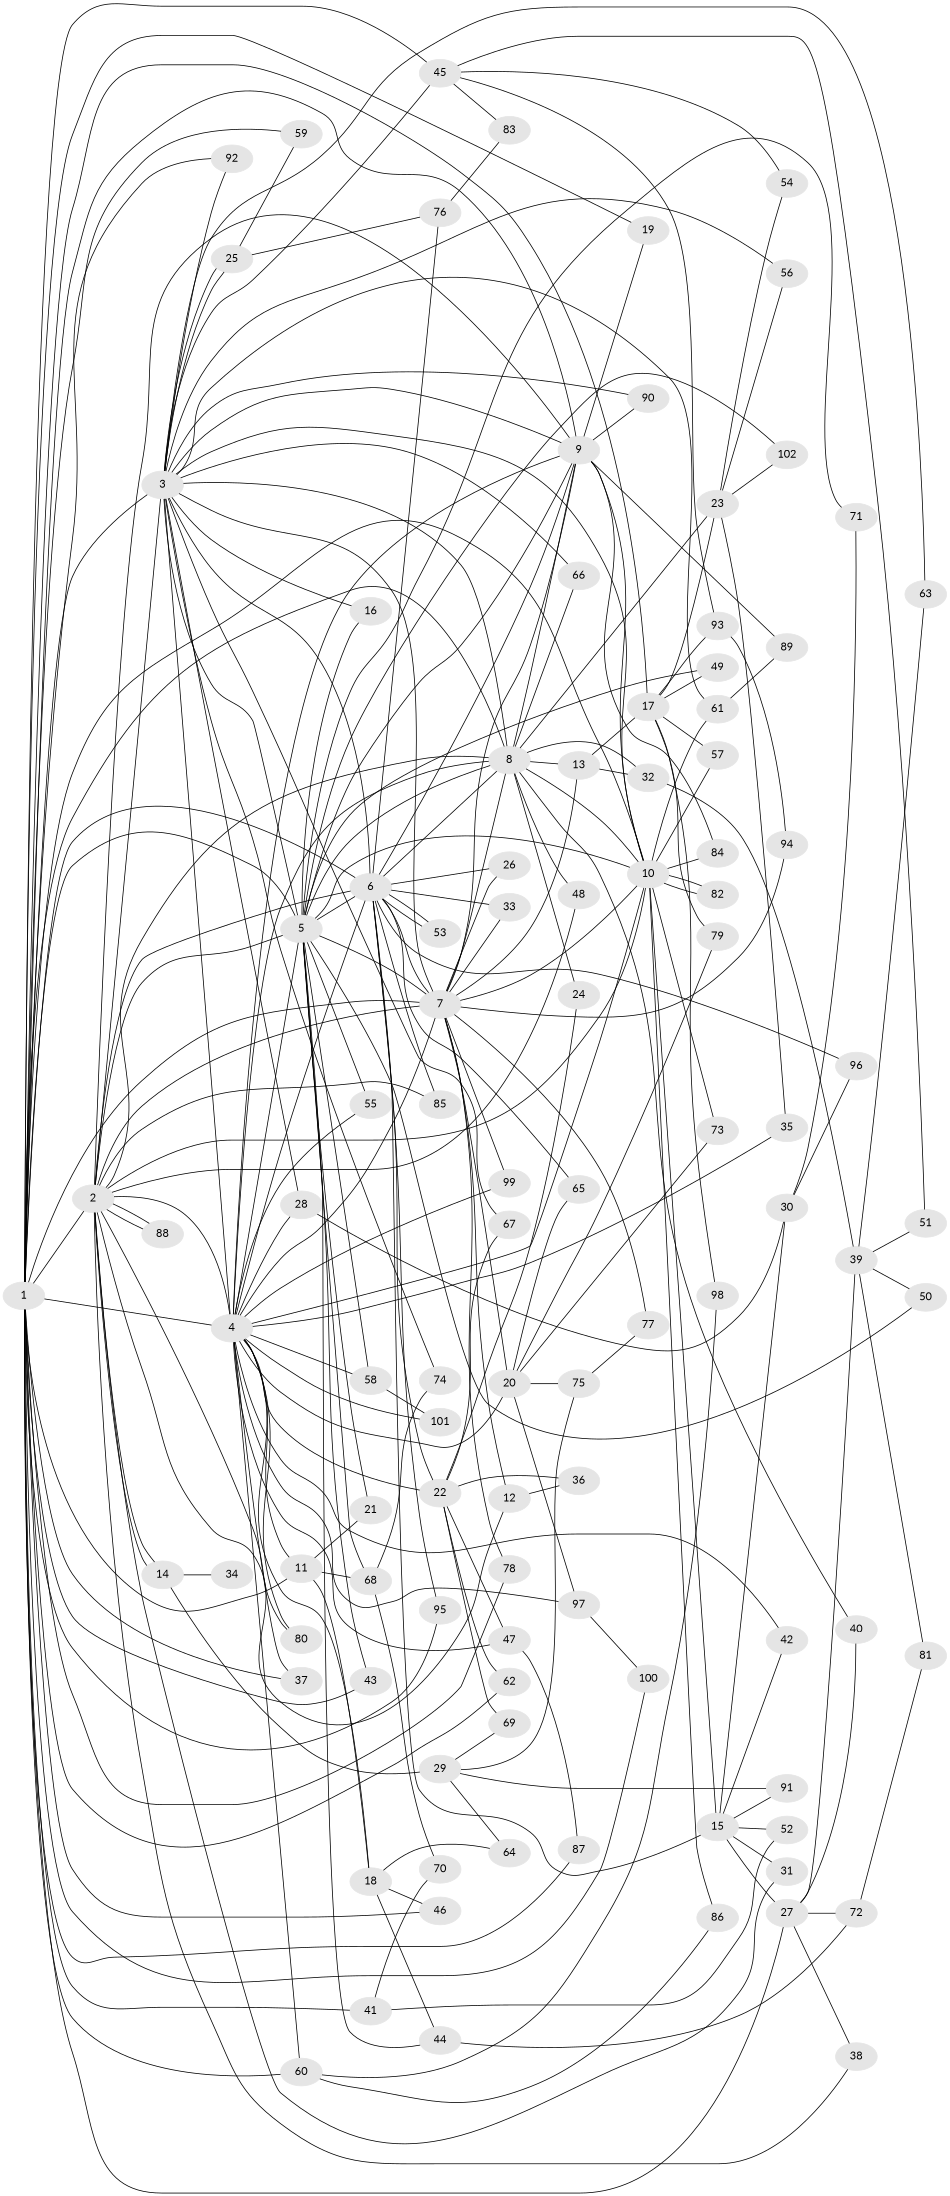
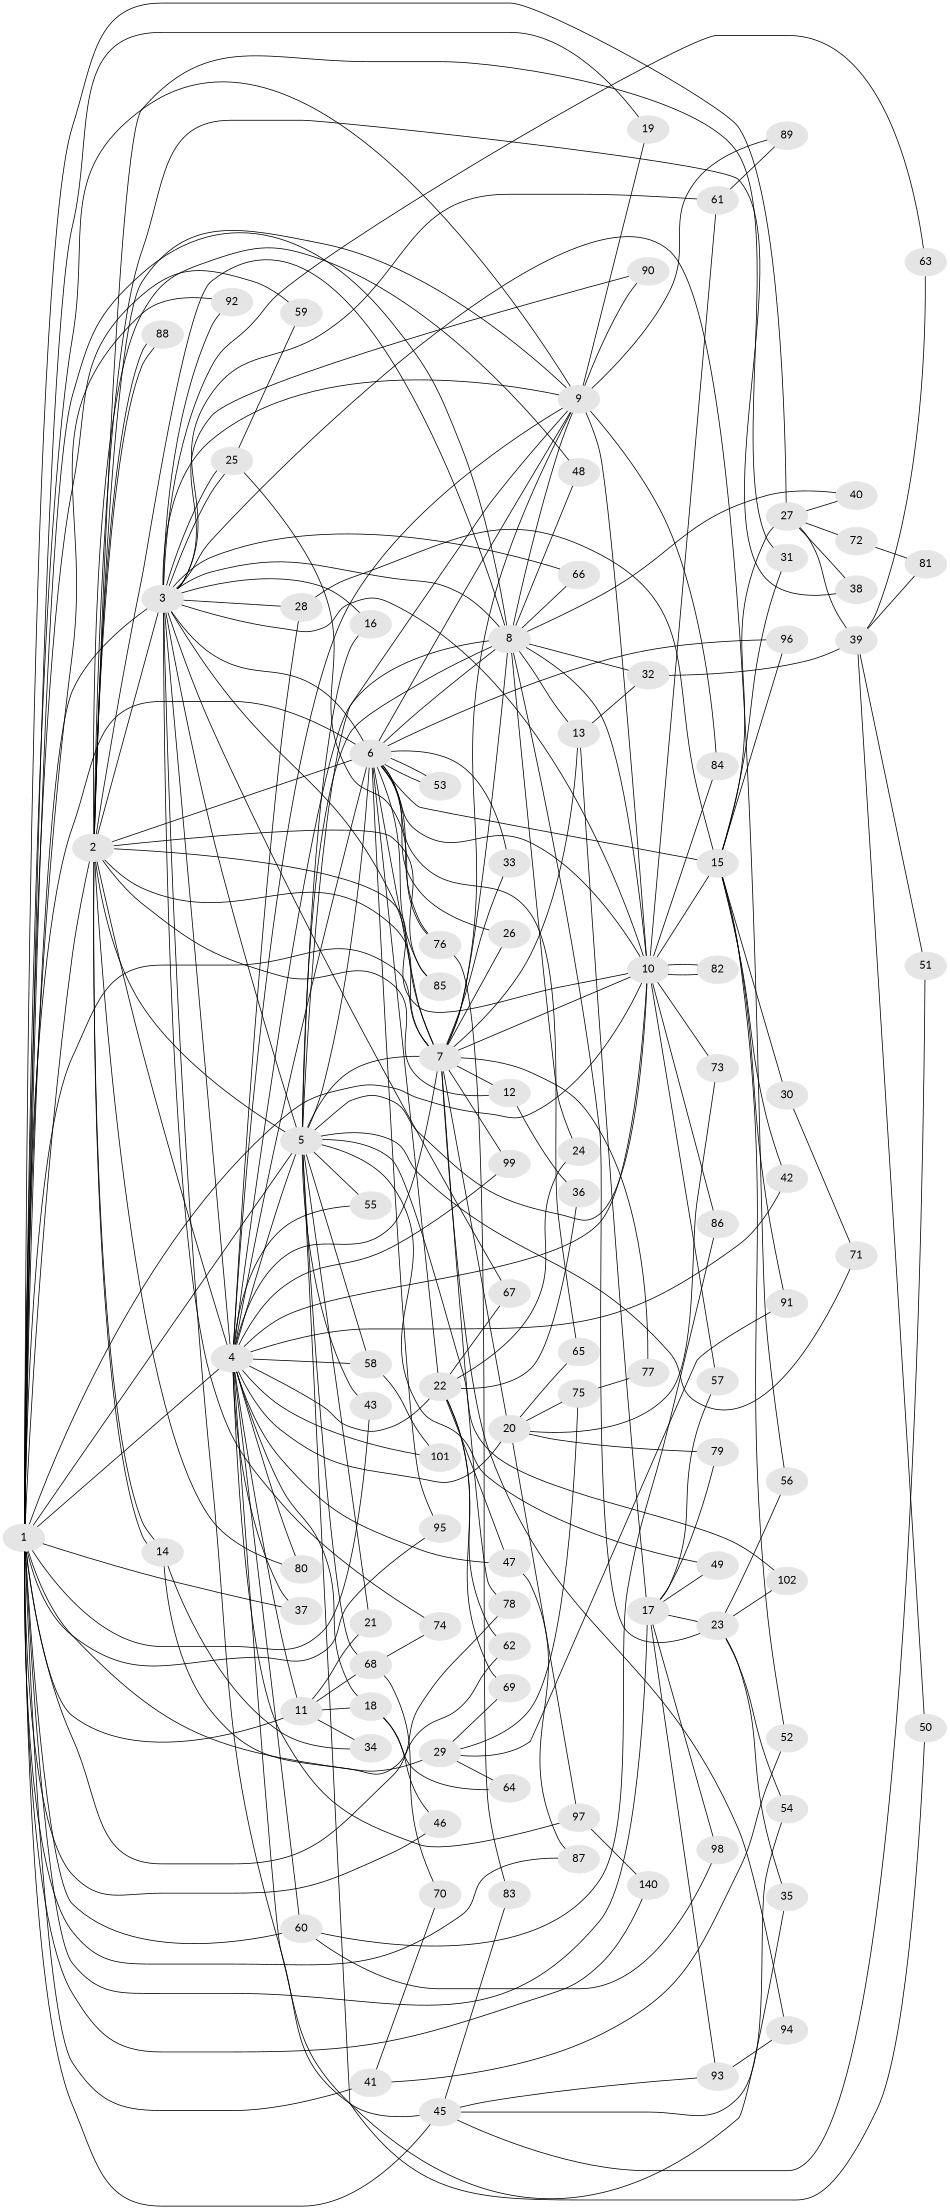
edge "6" -- "10": added
edge "96" -- "30": now "96" -- "15"
edge "28" -- "30": now "28" -- "15"
node "100": label "100" -> "140"
edge "11" -- "34": added
node "44": removed
